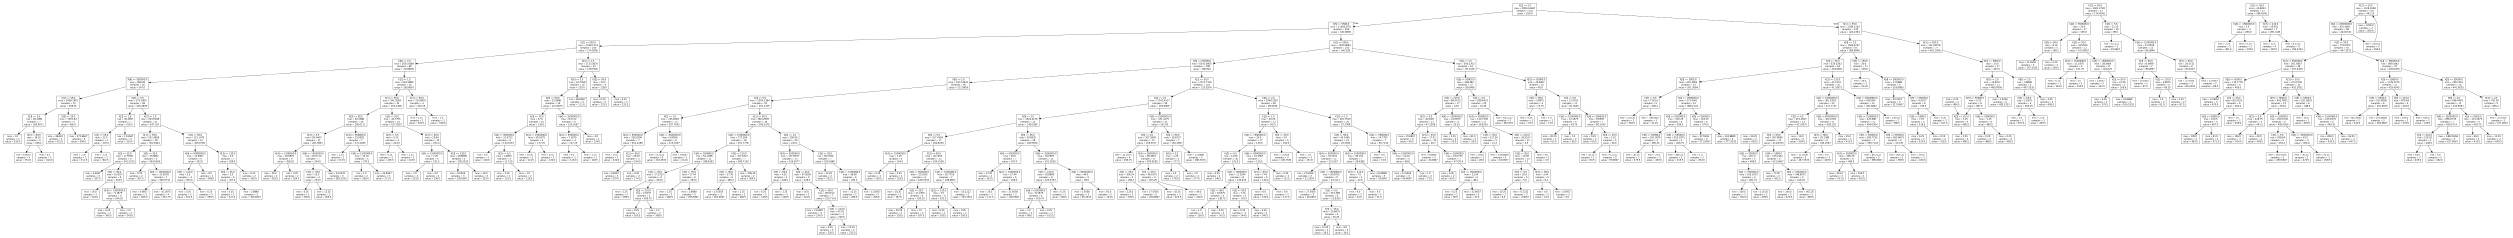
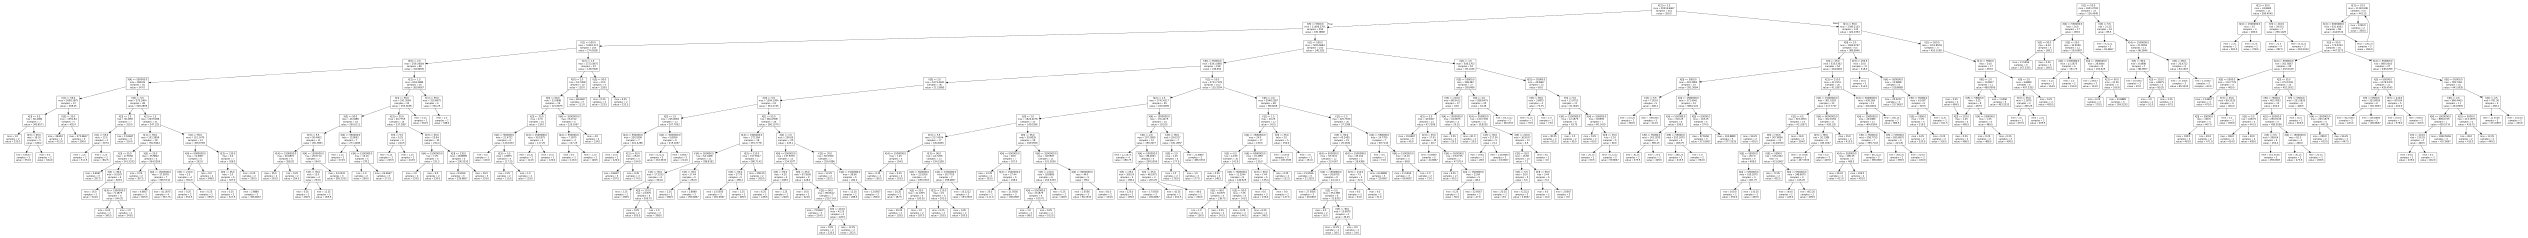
edge "X[1] <= 55.0 mse = 315.6875 samples = 4 value = 320.25" -> "mse = 0.25 samples = 2 value = 302.5": now "X[1] <= 55.0 mse = 241.3584 samples = 32 value = 253.2188" -> "mse = 0.25 samples = 2 value = 302.5"
node "mse = 1024.0 samples = 2 value = 433.0": added
node "X[5] <= 5500.0 mse = 315.2222 samples = 6 value = 421.6667": label "X[5] <= 5500.0 mse = 315.2222 samples = 6 value = 421.6667" -> "X[5] <= 5500.0 mse = 315.2222 mse = 6 value = 421.6667"
node "mse = 4.0 samples = 2 value = 16.0": added
